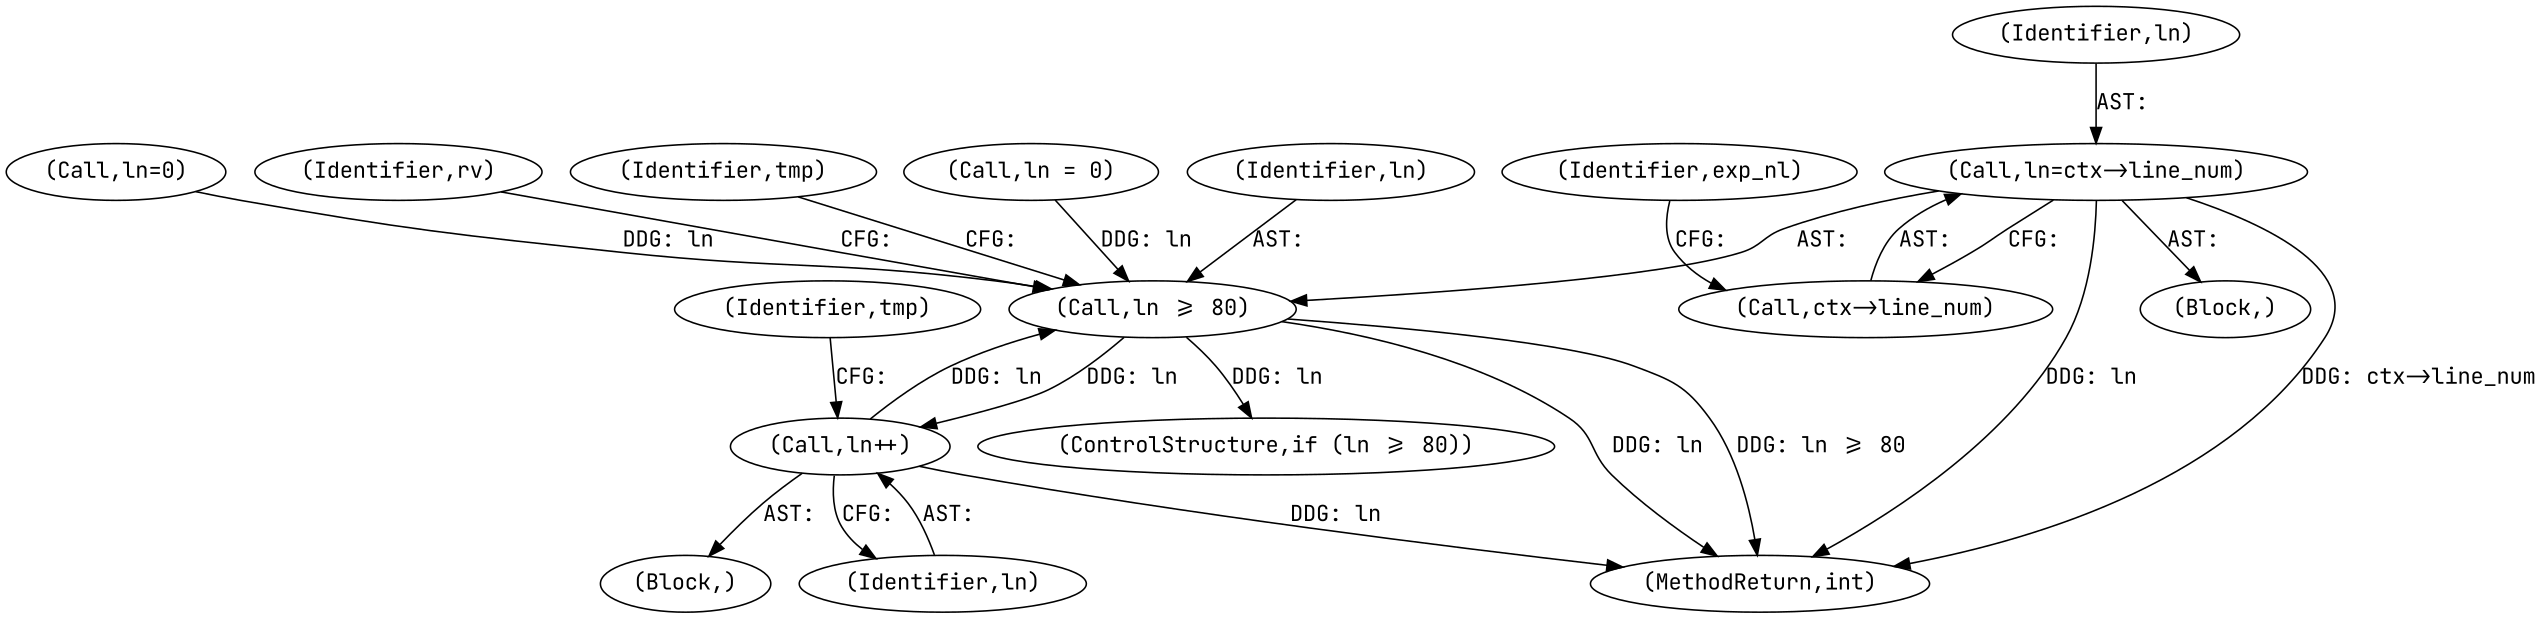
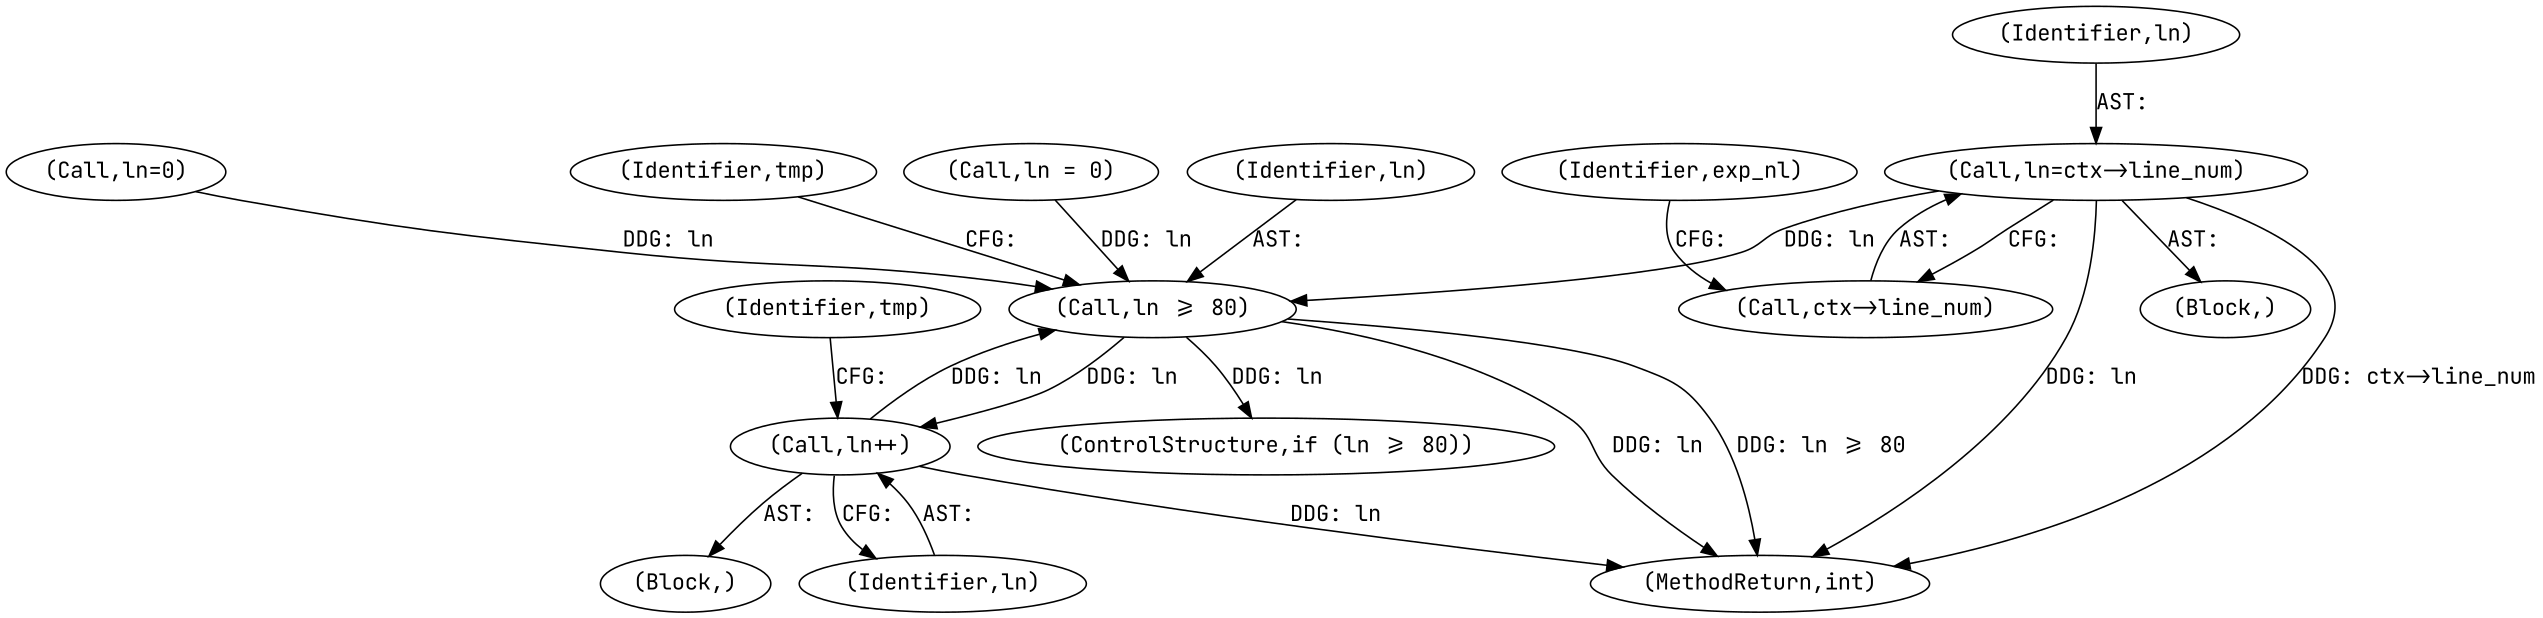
node "(Identifier,rv)": removed
edge "(Call,ln=ctx->line_num)" -> "(Call,ln >= 80)": label "AST: " -> "DDG: ln"
